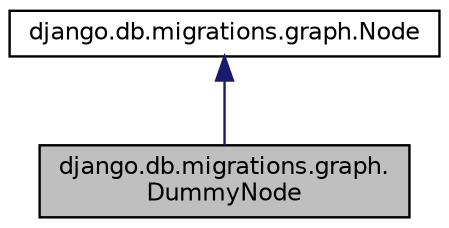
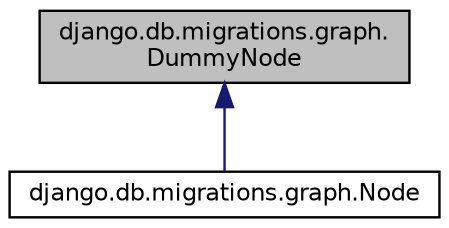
edge "django.db.migrations.graph. DummyNode" -> "django.db.migrations.graph.Node": reversed
